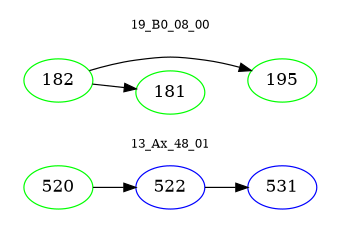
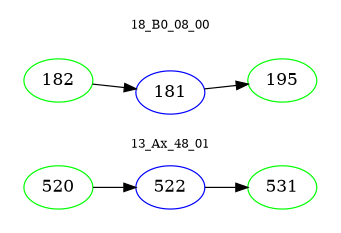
cluster "19_B0_08_00": label "19_B0_08_00" -> "18_B0_08_00"
edge "182" -> "195": now "181" -> "195"
node "181": color green -> blue
node "531": color blue -> green
